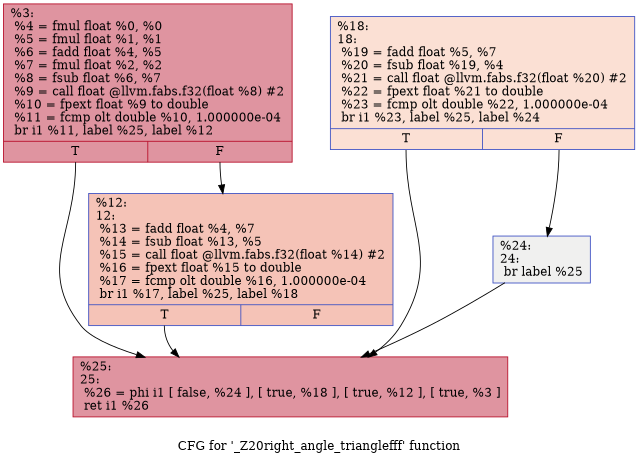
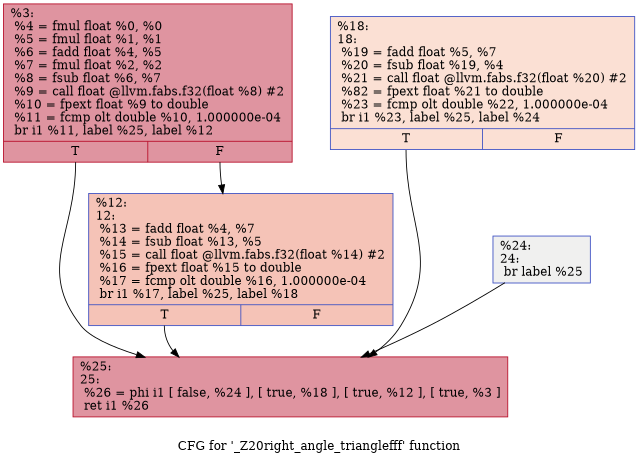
node "%18:": text "%22 = fpext float %21 to double" -> "%82 = fpext float %21 to double"
edge "%18:" -> "%24:": removed
